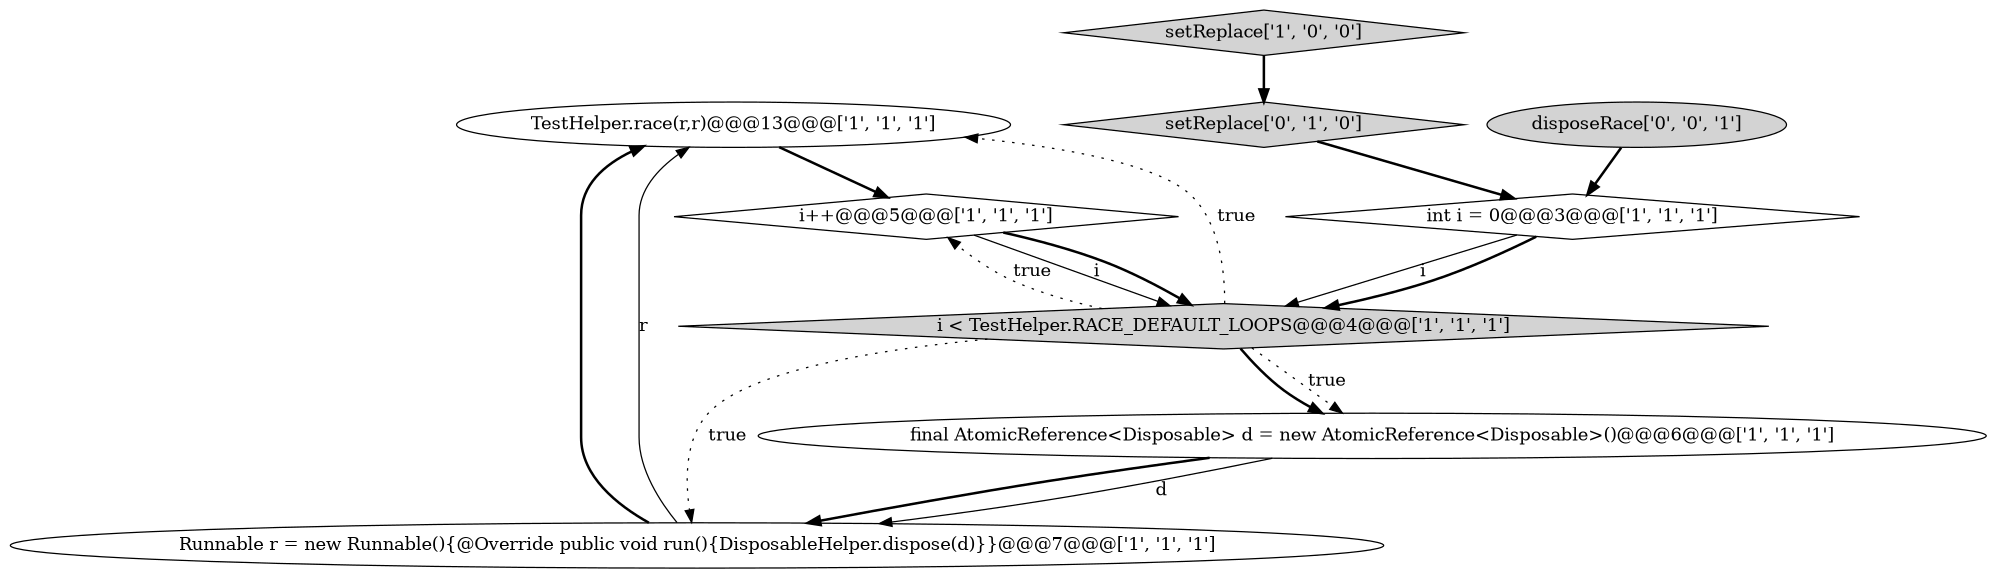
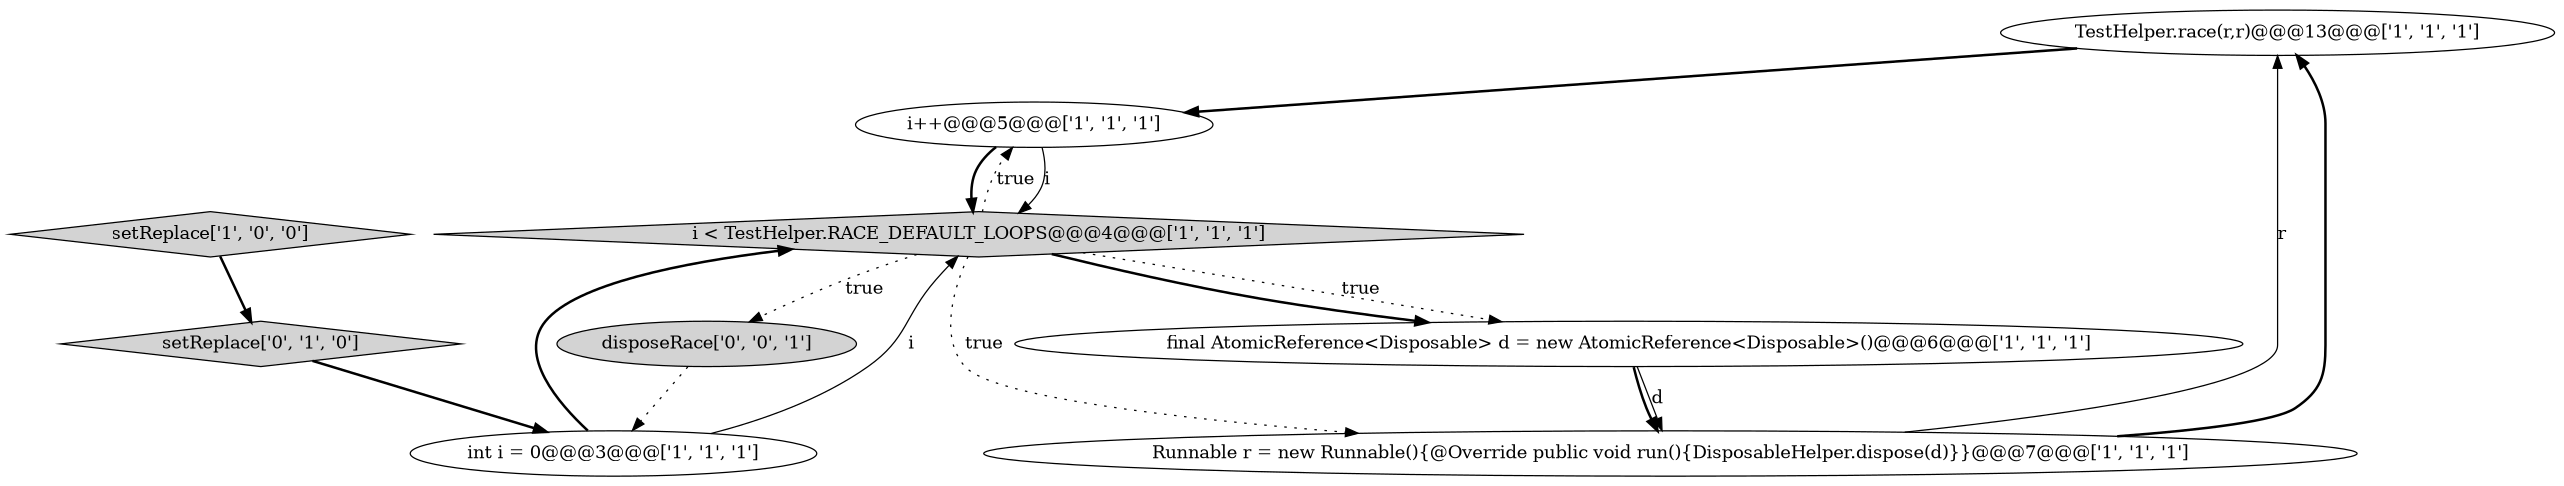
edge "disposeRace['0', '0', '1']" -> "int i = 0@@@3@@@['1', '1', '1']": style bold -> dotted
edge "i < TestHelper.RACE_DEFAULT_LOOPS@@@4@@@['1', '1', '1']" -> "TestHelper.race(r,r)@@@13@@@['1', '1', '1']": now "i < TestHelper.RACE_DEFAULT_LOOPS@@@4@@@['1', '1', '1']" -> "disposeRace['0', '0', '1']"
node "i++@@@5@@@['1', '1', '1']": shape diamond -> ellipse
node "int i = 0@@@3@@@['1', '1', '1']": shape diamond -> ellipse
